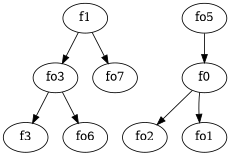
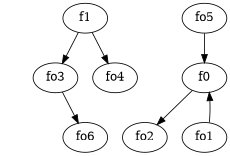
node "fo7": label "fo7" -> "fo4"
edge "f0" -> "fo1": reversed
node "f3": removed
